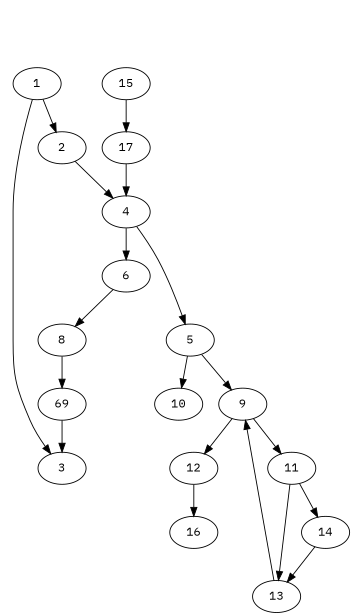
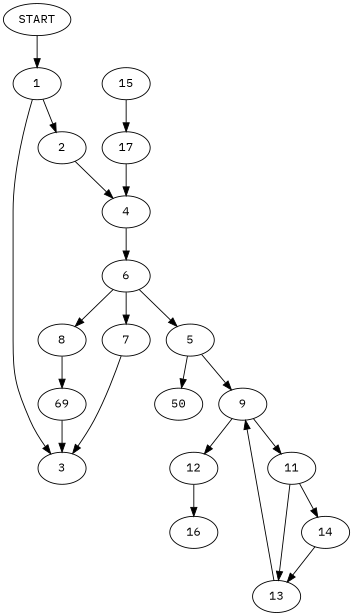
node "START": added
edge "4" -> "5": now "6" -> "5"
node "7": added
node "10": label "10" -> "50"
